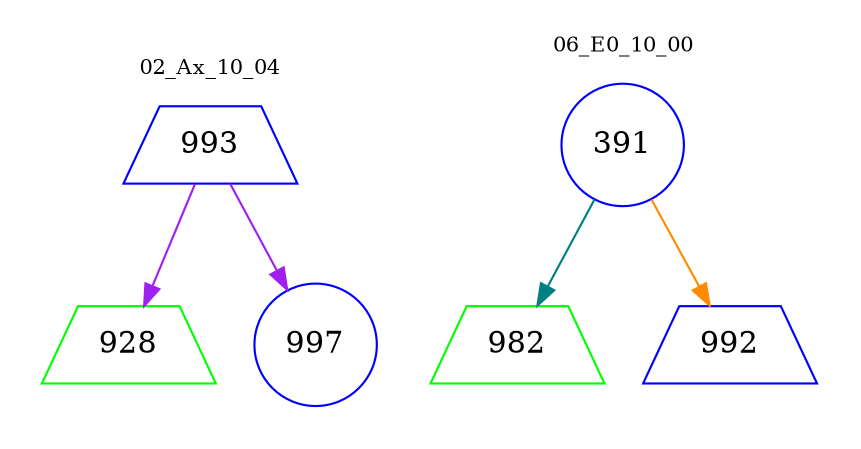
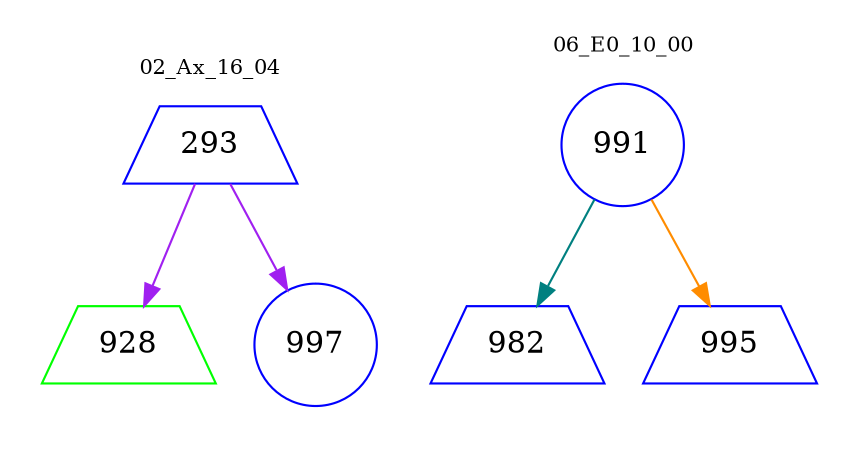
cluster "02_Ax_10_04": label "02_Ax_10_04" -> "02_Ax_16_04"
node "993": label "993" -> "293"
node "391": label "391" -> "991"
node "982": color green -> blue
node "992": label "992" -> "995"
